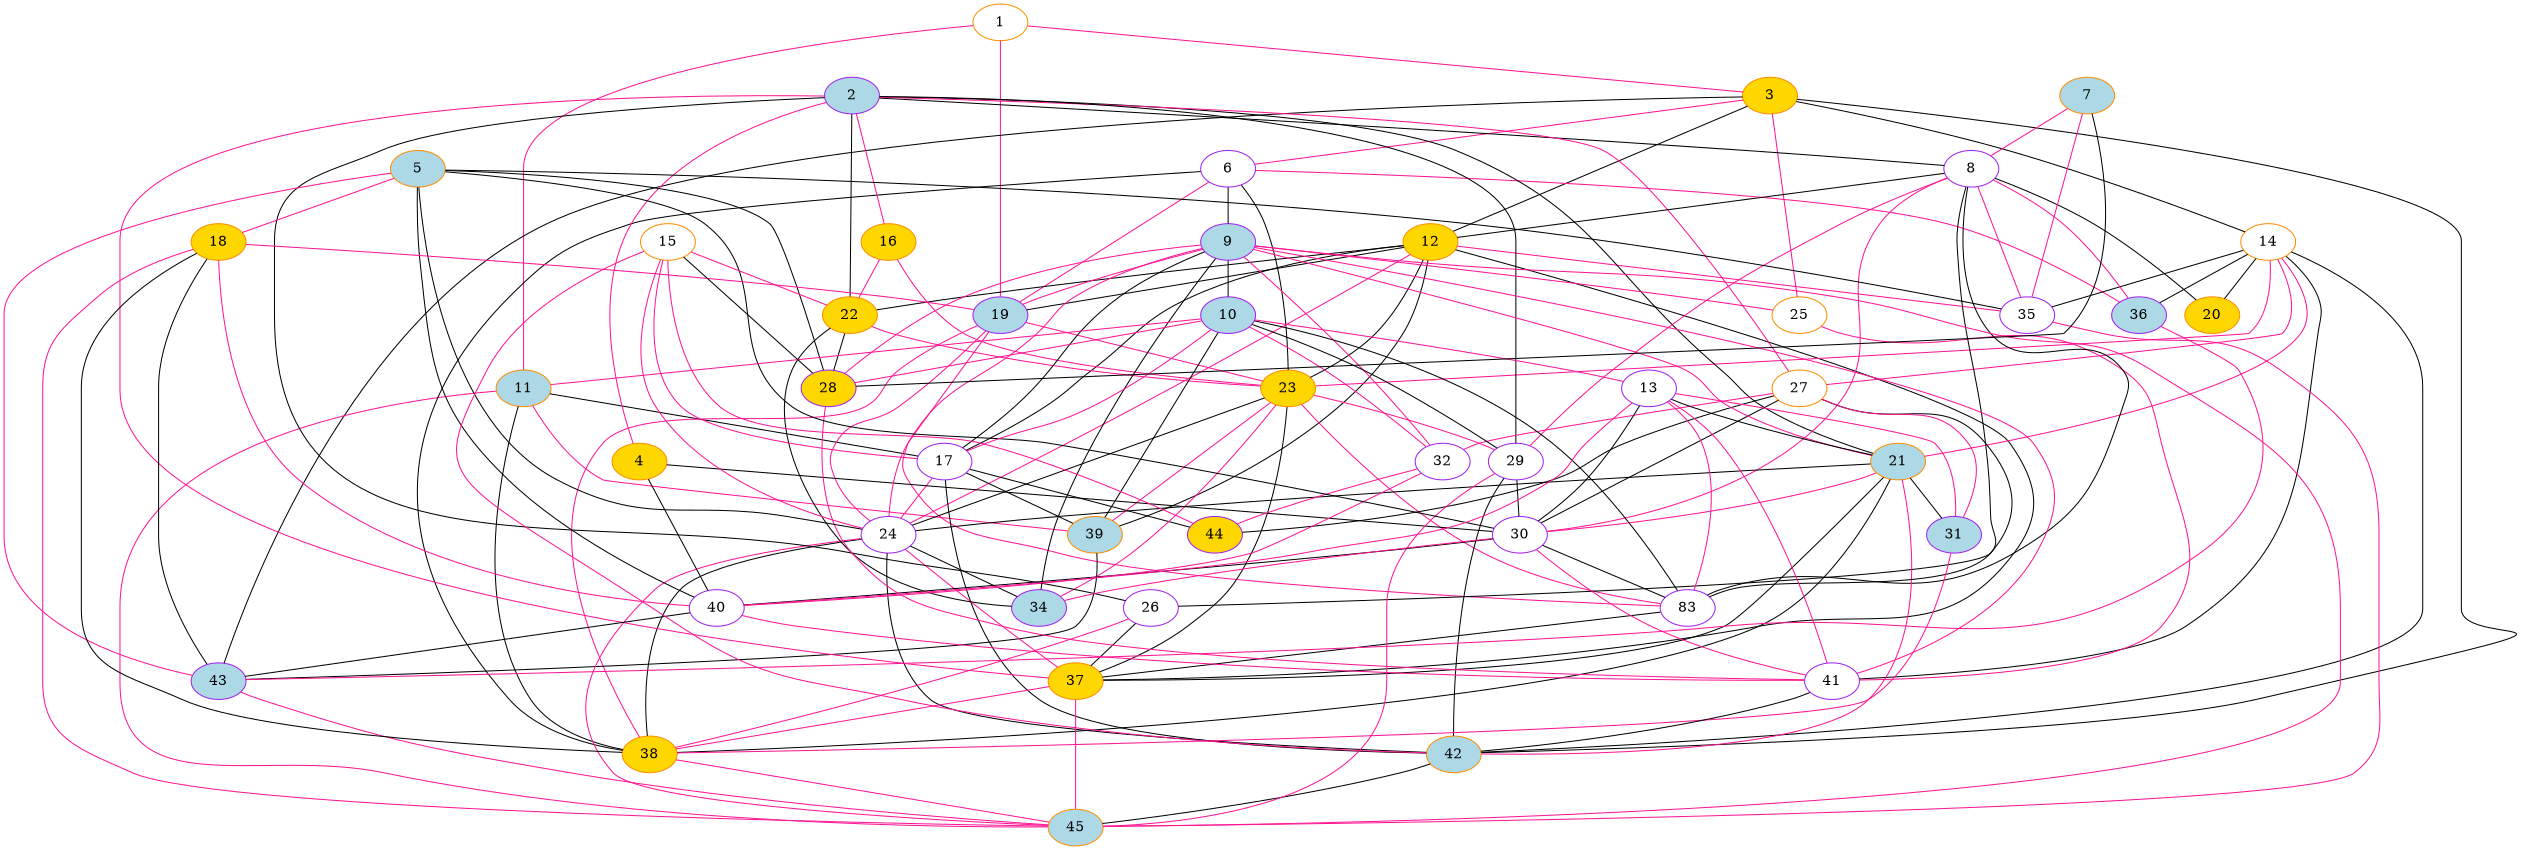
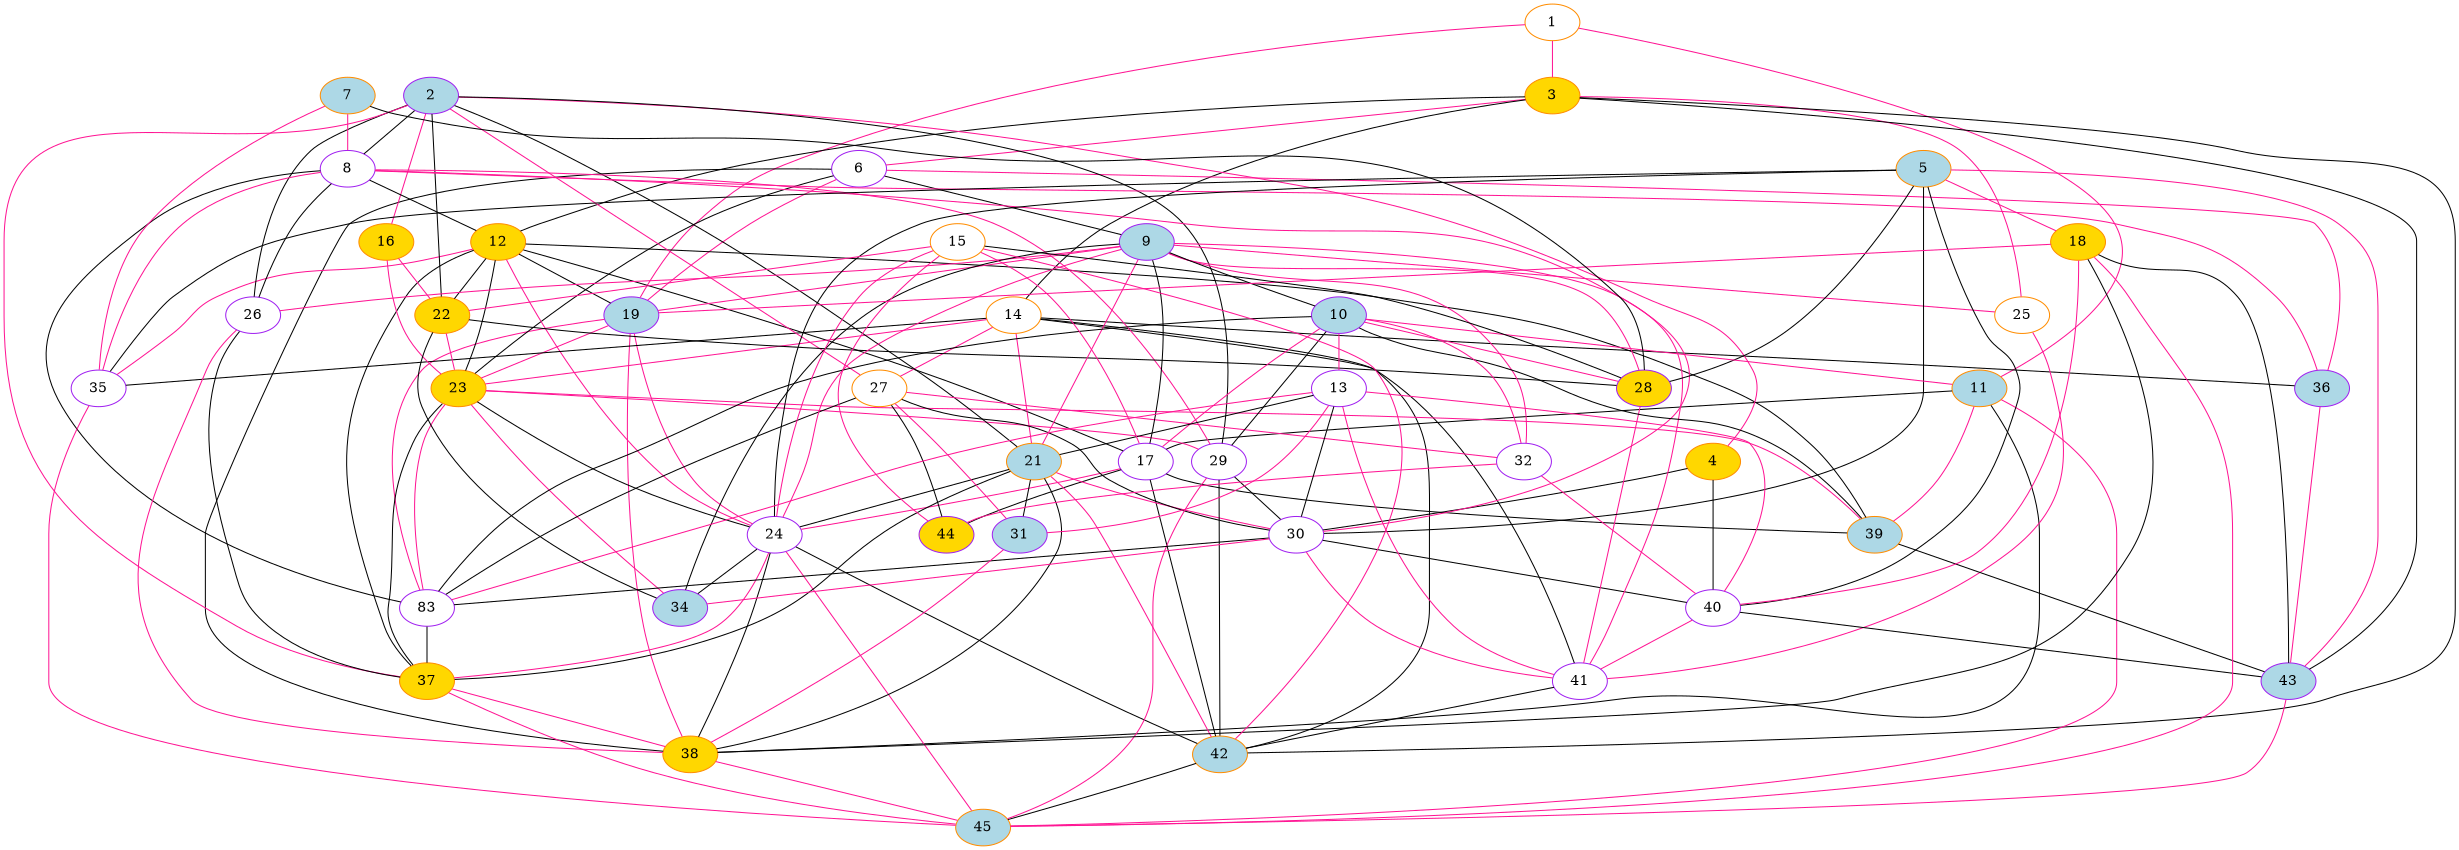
node "20": removed
edge "9" -- "45": now "9" -- "26"
